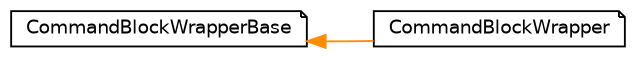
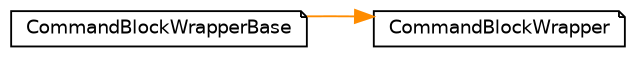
edge "CommandBlockWrapper" -> "CommandBlockWrapperBase": reversed
